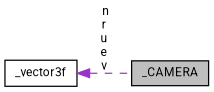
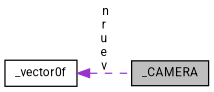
node "_vector3f": label "_vector3f" -> "_vector0f"
